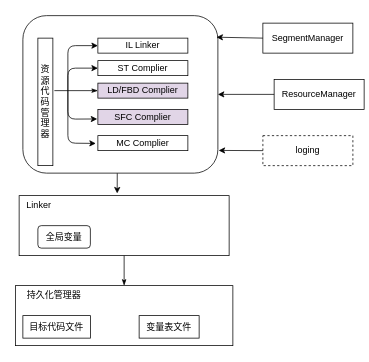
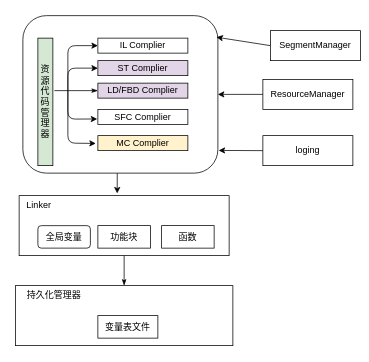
node "SegmentManager": moved (308, 38) -> (315, 45)
node "IL Linker": label "IL Linker" -> "IL Complier"
node "ST Complier": fillcolor #ffffff -> #e1d5e7
node "ResourceManager": moved (319, 94) -> (308, 94)
node "资源代码管理器": fillcolor #ffffff -> #d5e8d4
node "SFC Complier": fillcolor #e1d5e7 -> #ffffff
node "MC Complier": fillcolor #ffffff -> #fff2cc
node "loging": style dashed -> solid
node "功能块": added
node "函数": added
node "目标代码文件": removed
node "变量表文件": moved (169, 327) -> (128, 327)
